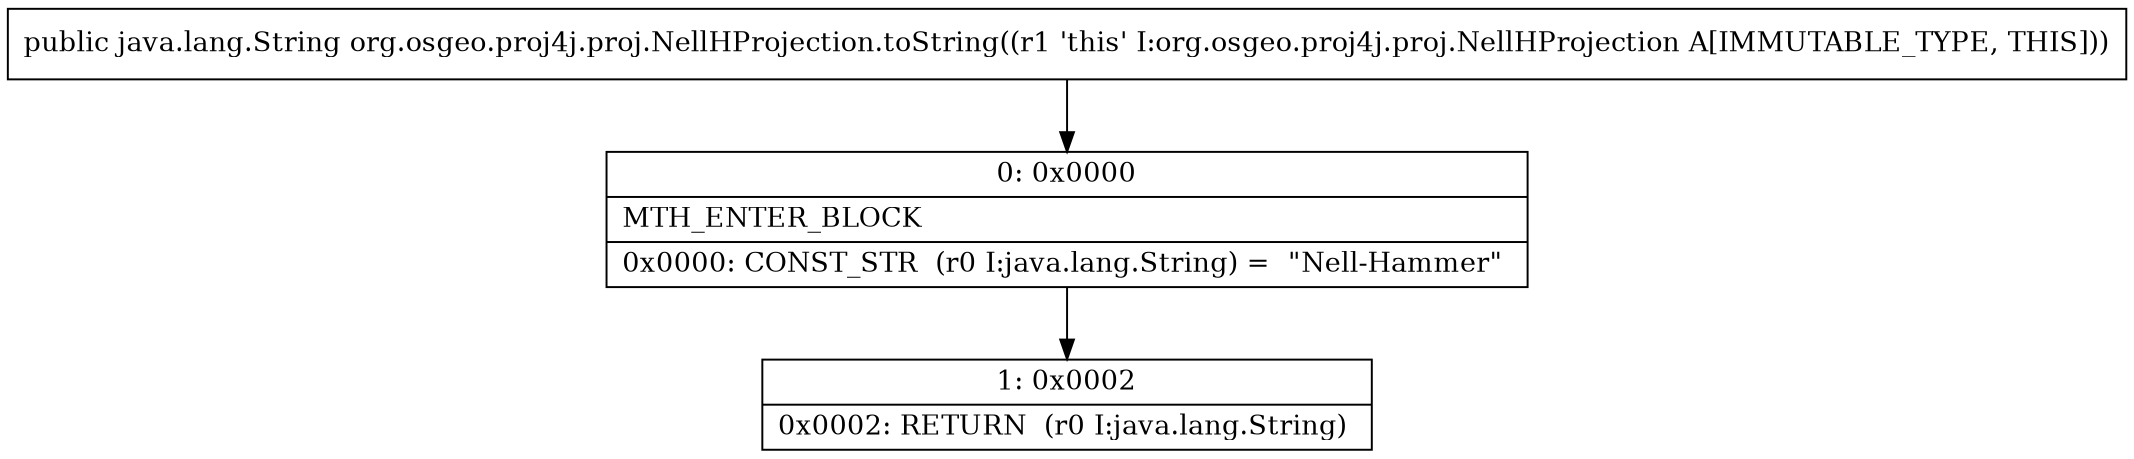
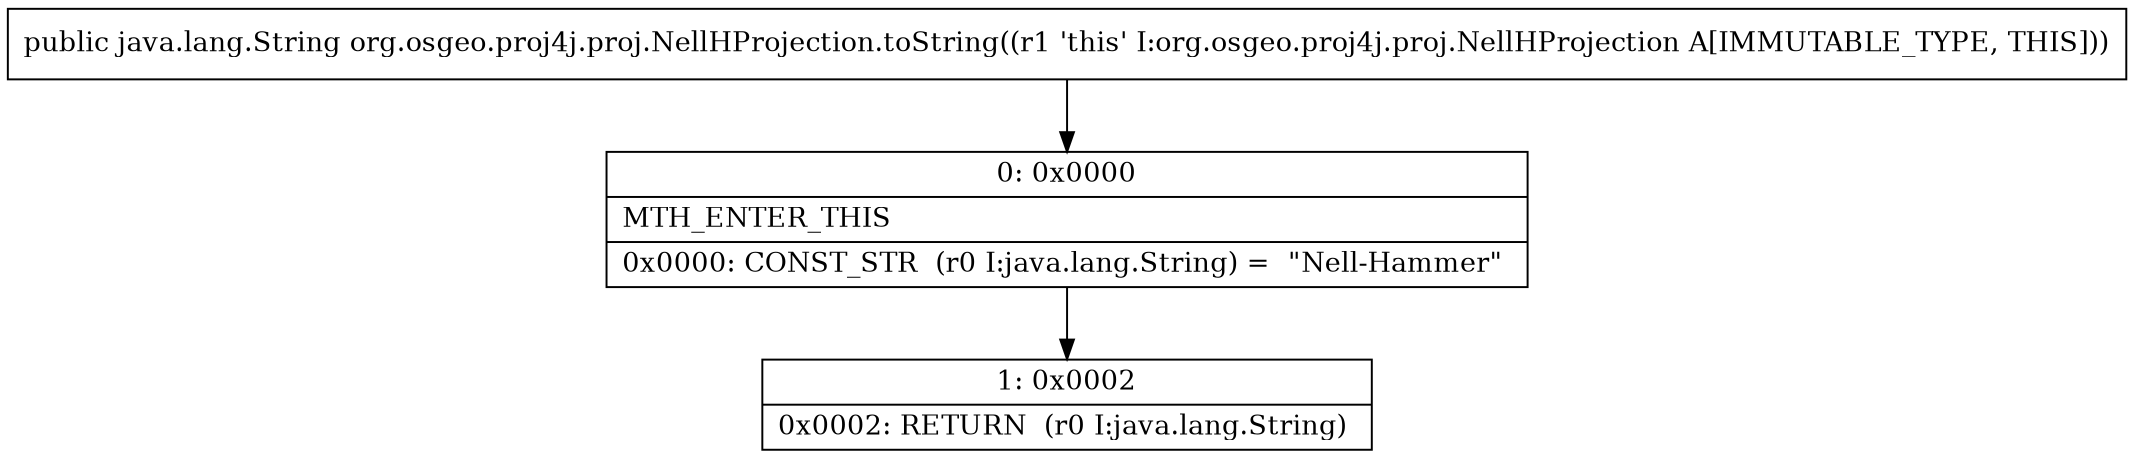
node "0: 0x0000": text "MTH_ENTER_BLOCK" -> "MTH_ENTER_THIS"
